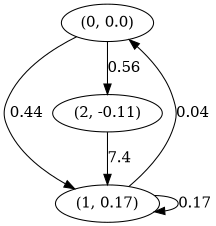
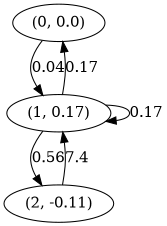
edge "(0, 0.0)" -> "(2, -0.11)": now "(1, 0.17)" -> "(2, -0.11)"
edge "(0, 0.0)" -> "(1, 0.17)": label "0.44" -> "0.04"
edge "(1, 0.17)" -> "(0, 0.0)": label "0.04" -> "0.17"
